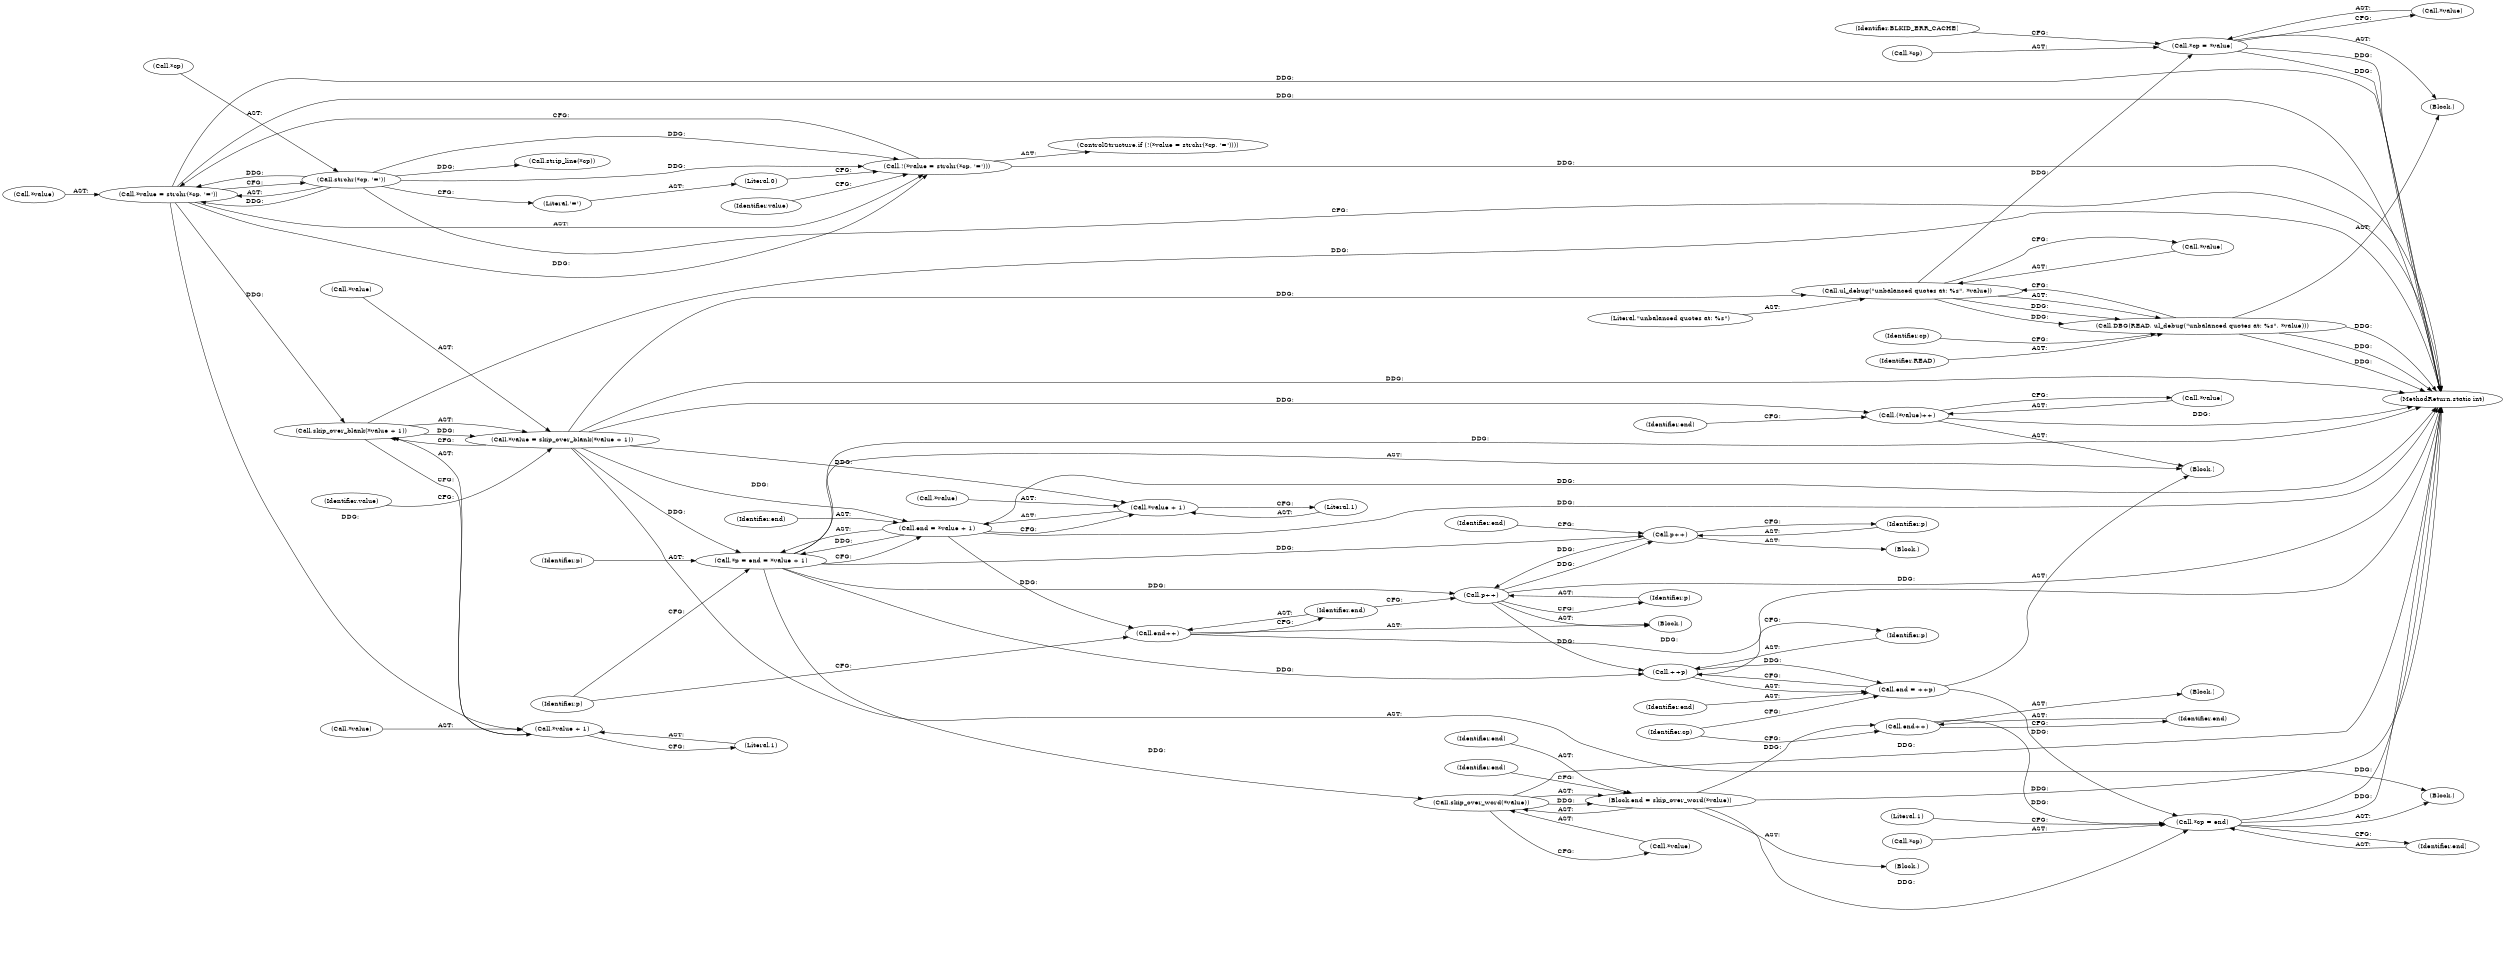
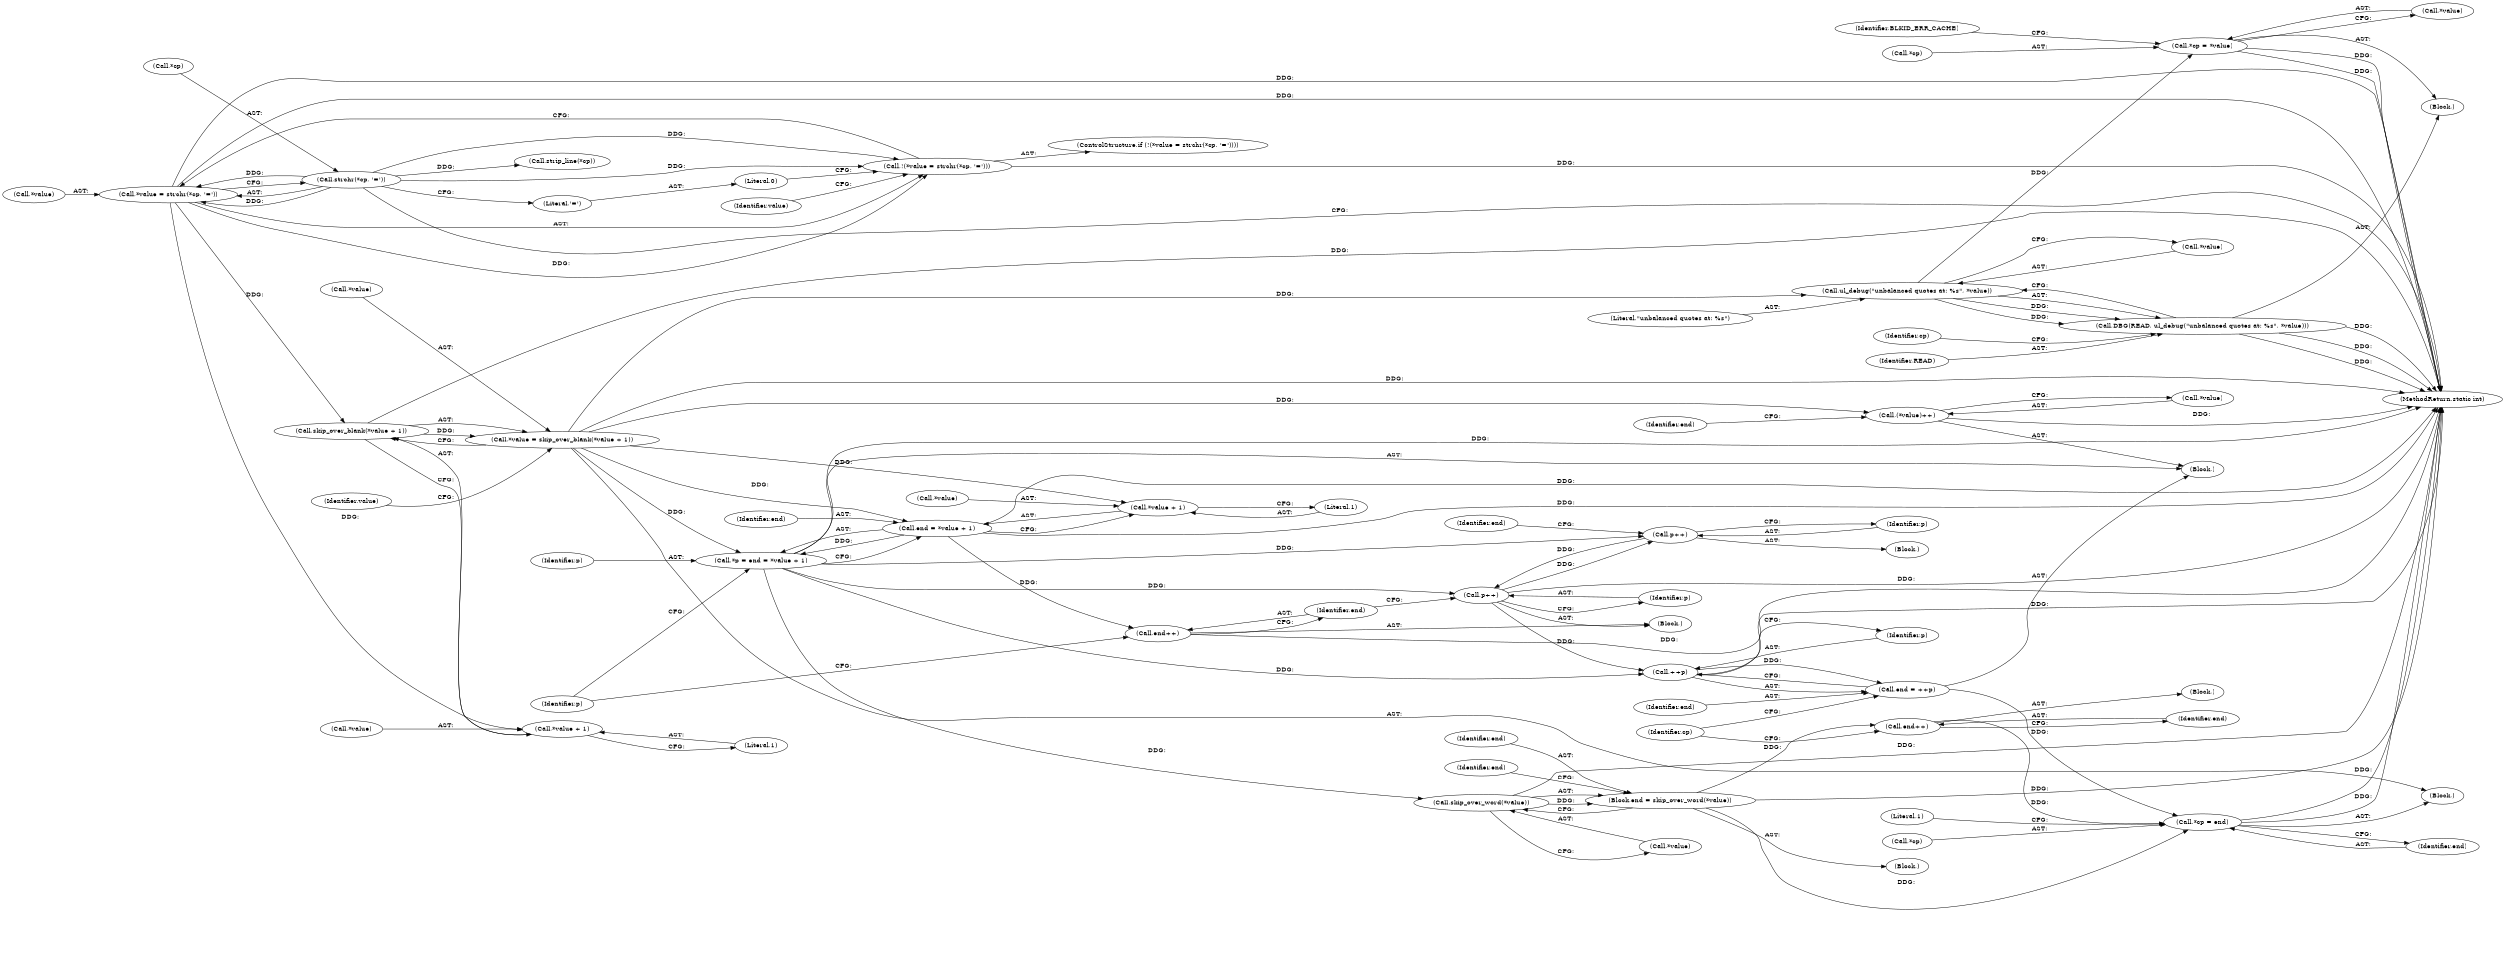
edge "(Call,++p)" -> "(MethodReturn,static int)": added, label "DDG:"
edge "(Block,end = skip_over_word(*value))" -> "(Call,skip_over_word(*value))": label "AST: " -> "CFG: "
